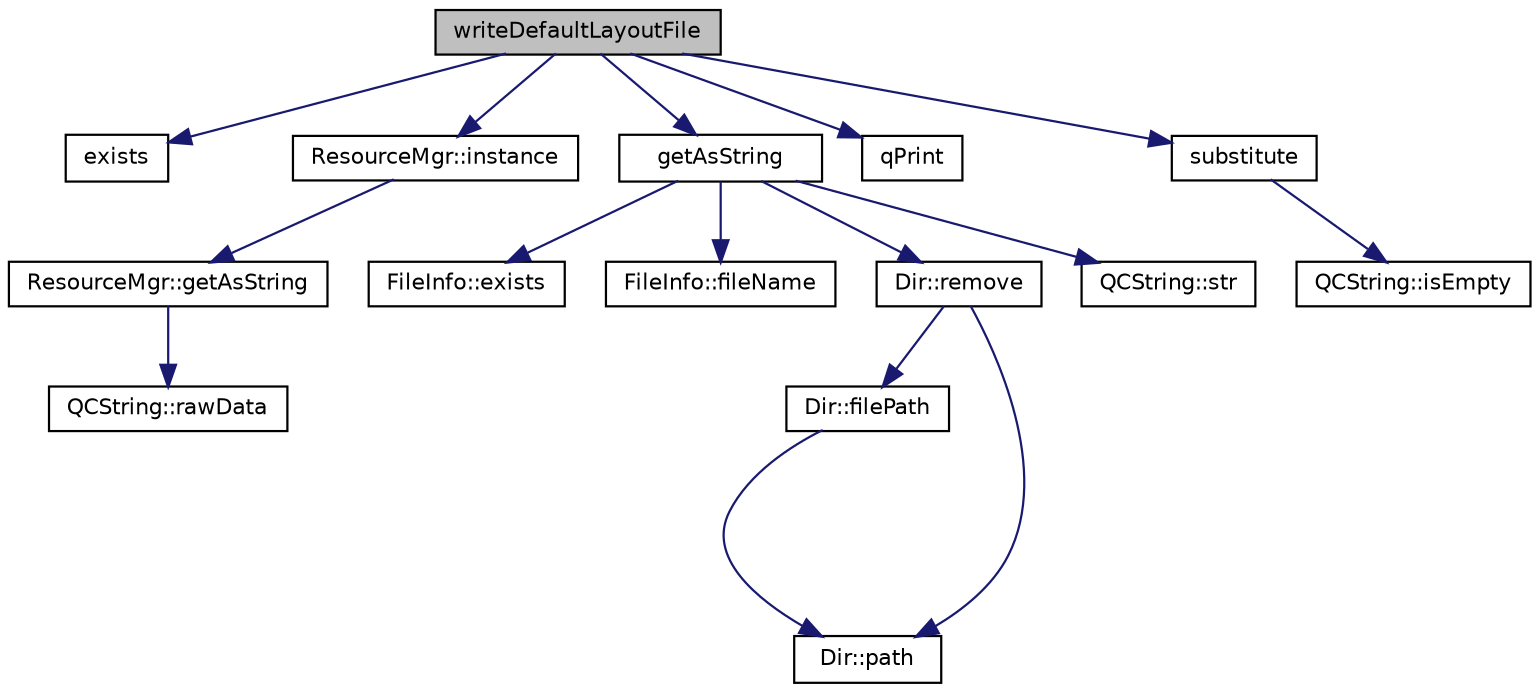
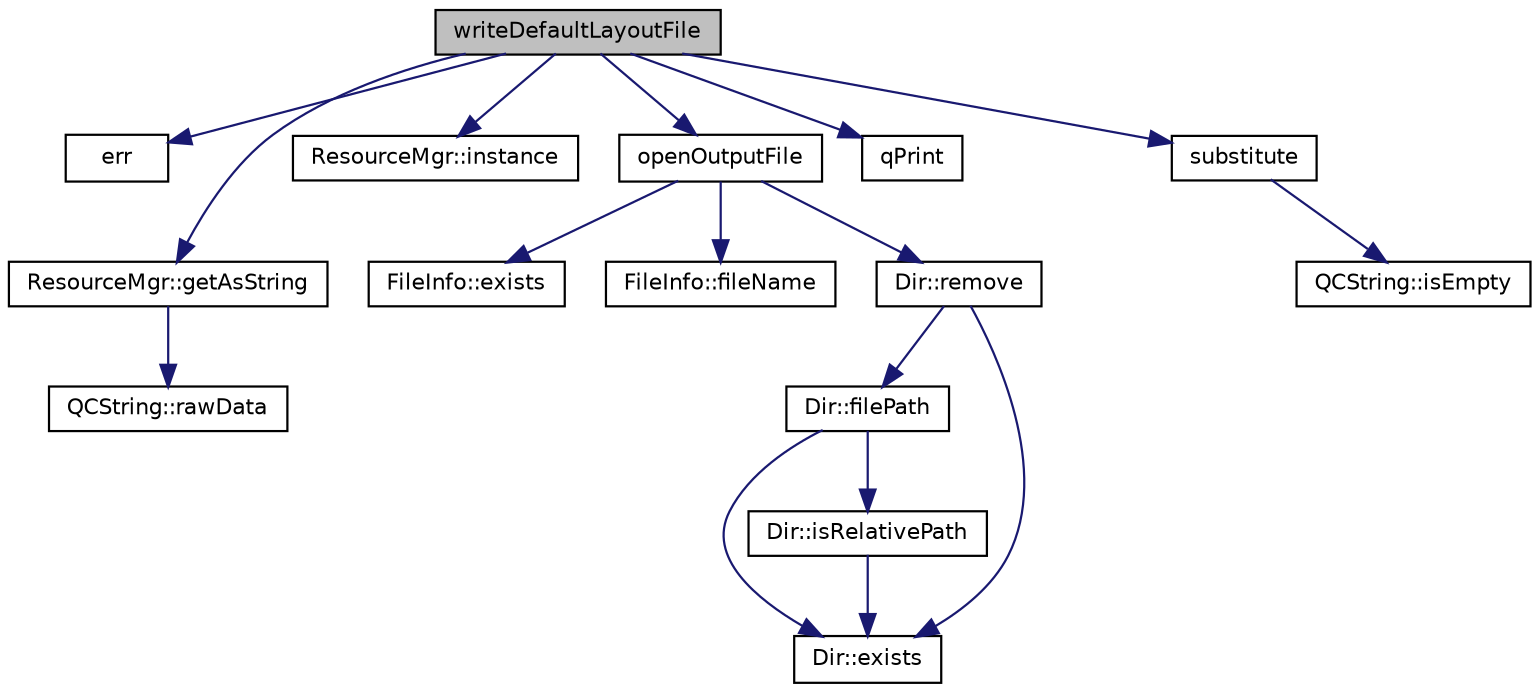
node "exists": label "exists" -> "err"
node "getAsString": label "getAsString" -> "openOutputFile"
edge "ResourceMgr::instance" -> "ResourceMgr::getAsString": now "writeDefaultLayoutFile" -> "ResourceMgr::getAsString"
node "QCString::str": removed
node "Dir::isRelativePath": added
node "Dir::path": label "Dir::path" -> "Dir::exists"
